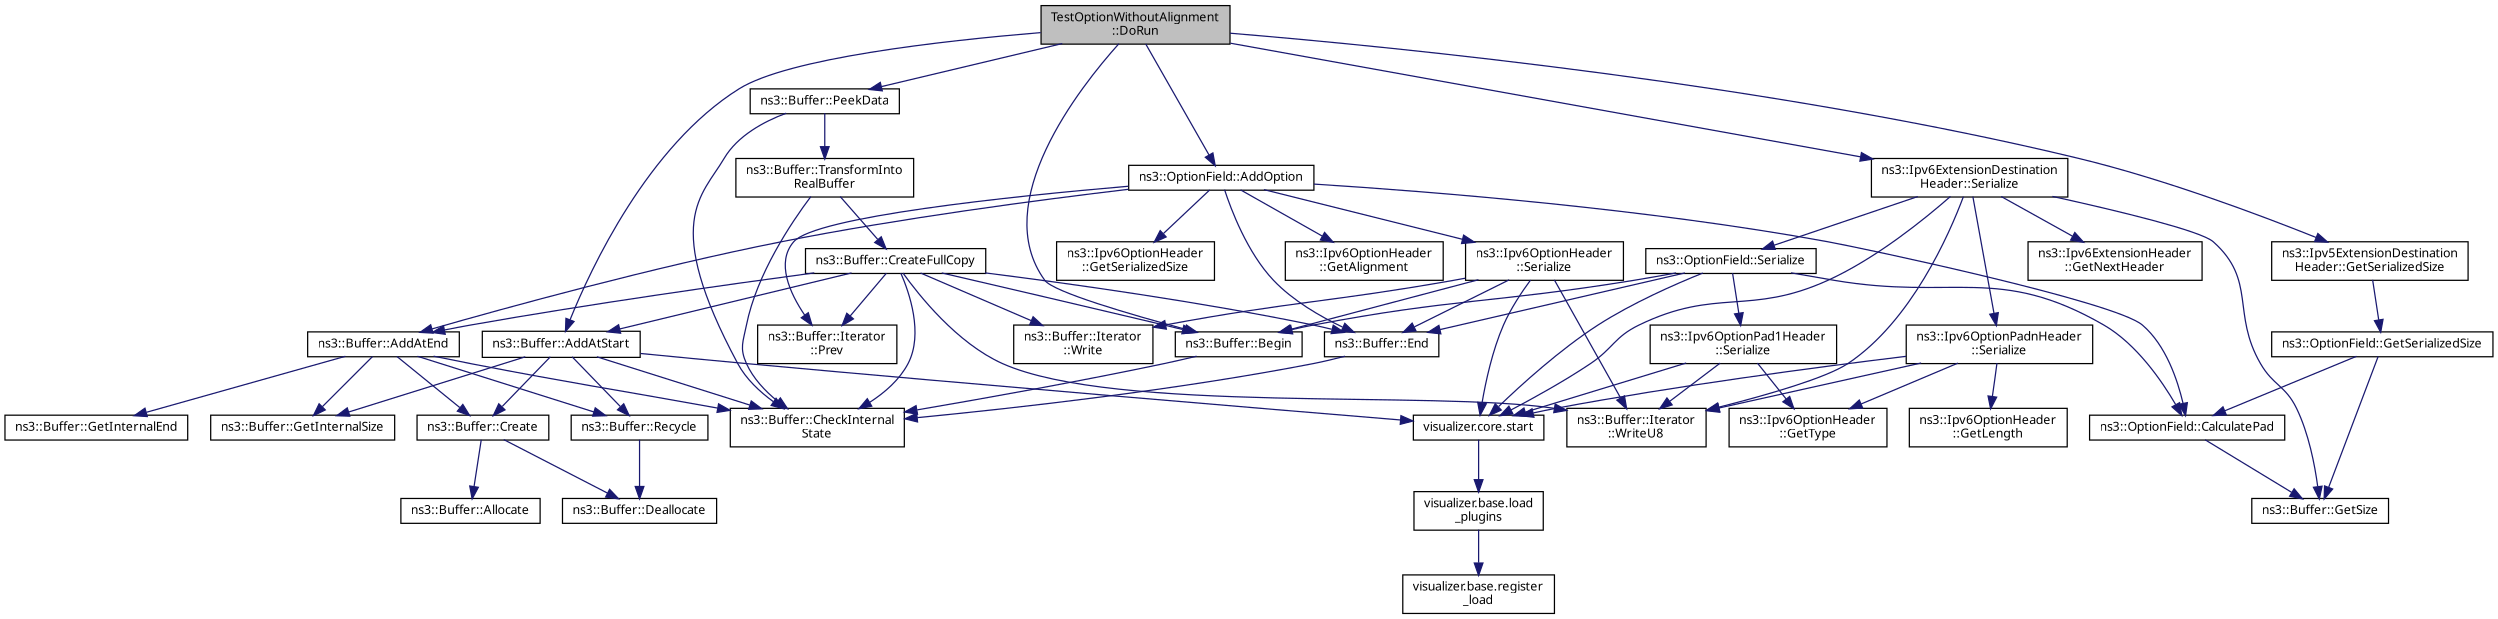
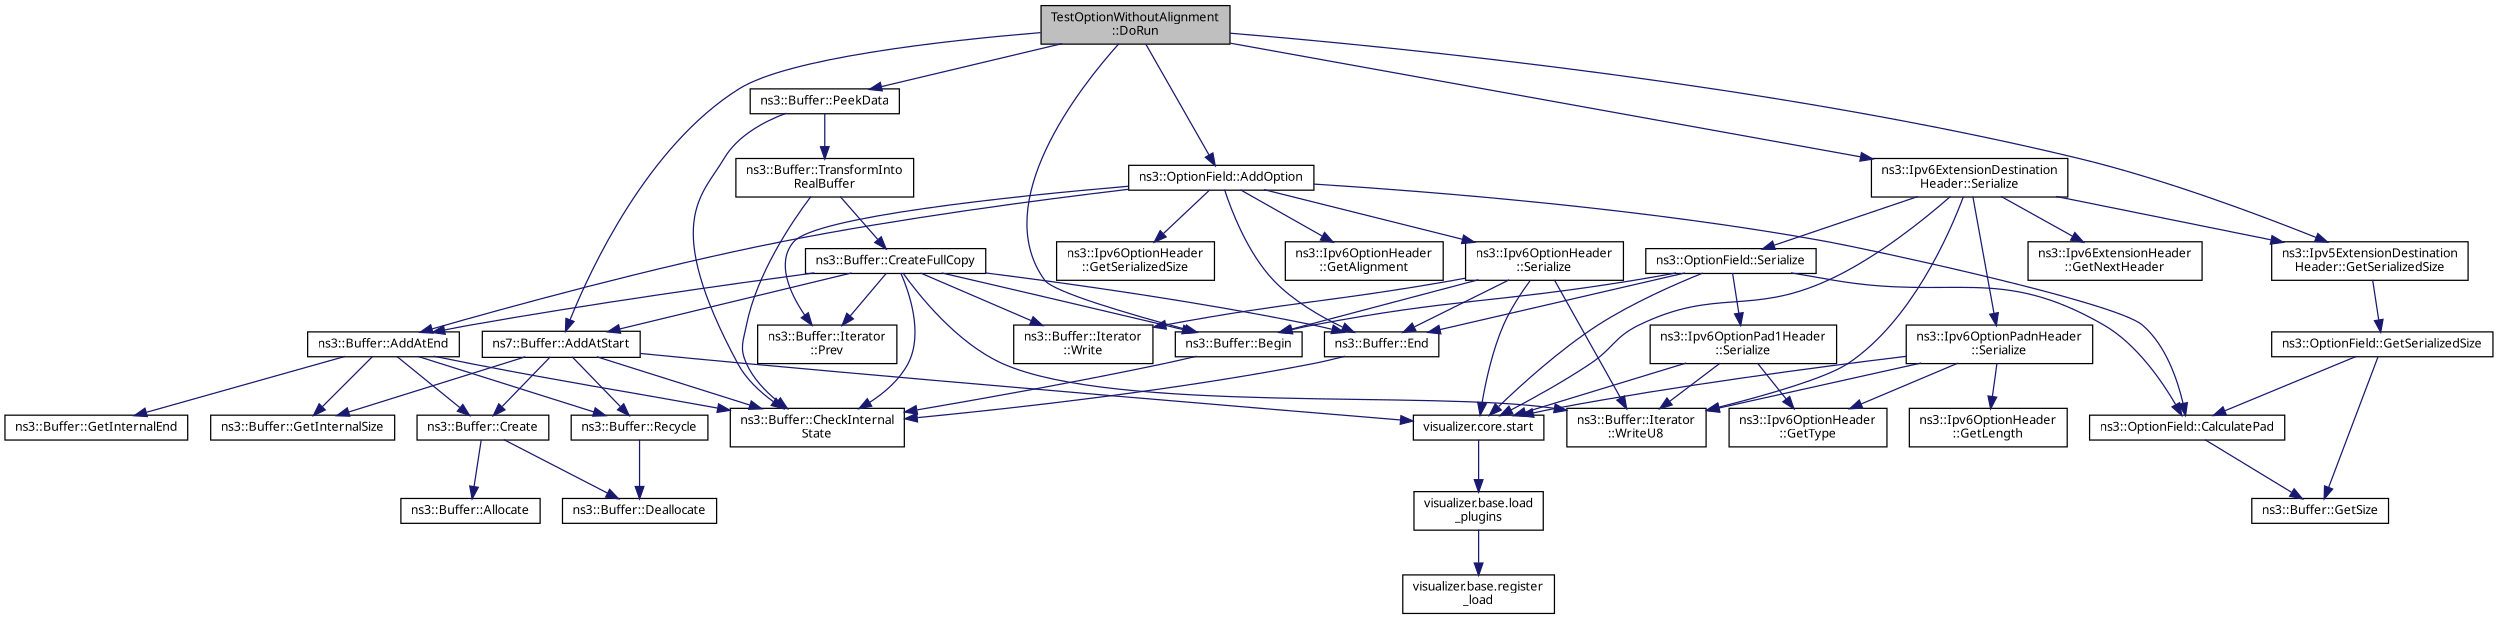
edge "ns3::Ipv6ExtensionDestination Header::Serialize" -> "ns3::Buffer::GetSize": now "ns3::Ipv6ExtensionDestination Header::Serialize" -> "ns3::Ipv5ExtensionDestination Header::GetSerializedSize"
node "ns3::Buffer::AddAtStart": label "ns3::Buffer::AddAtStart" -> "ns7::Buffer::AddAtStart"
